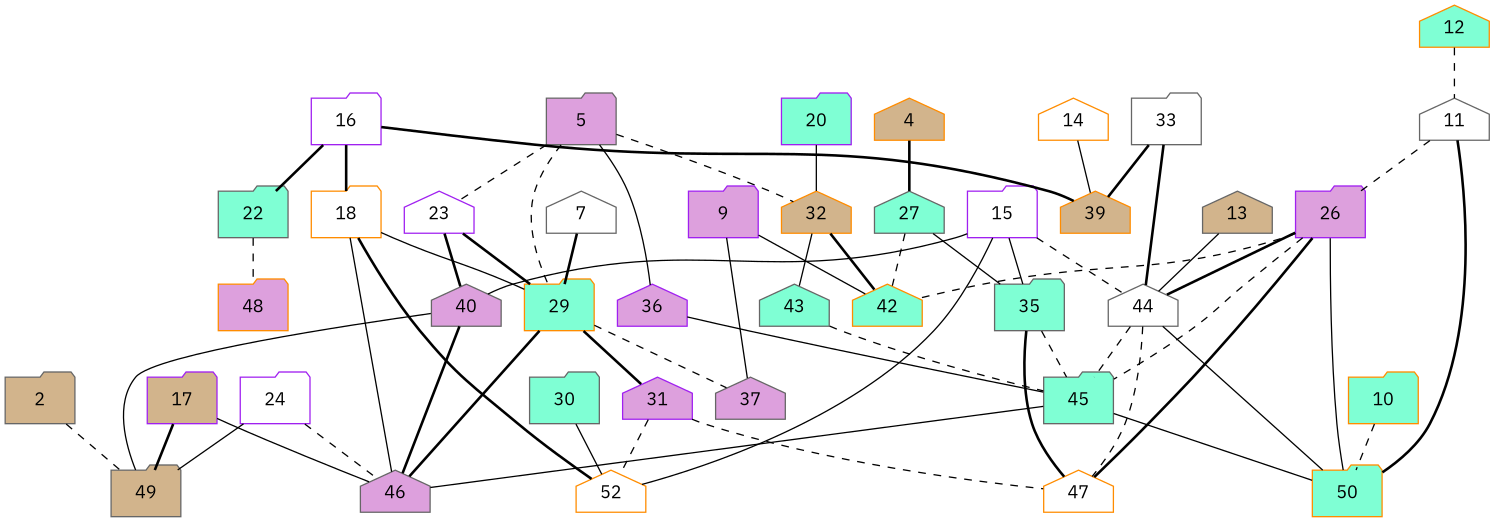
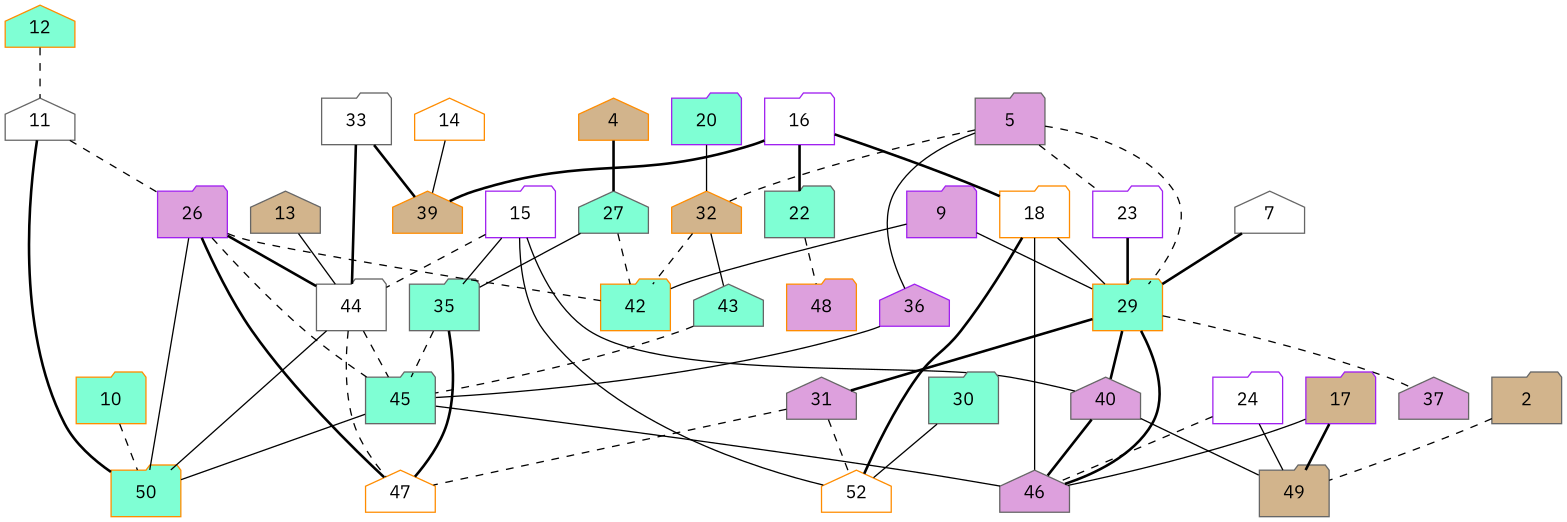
node "23": shape house -> folder
edge "23" -- "40": now "29" -- "40"
edge "32" -- "42": style bold -> dashed
node "42": shape house -> folder
node "44": shape house -> folder
edge "9" -- "37": now "9" -- "29"
node "31": color purple -> gray40
